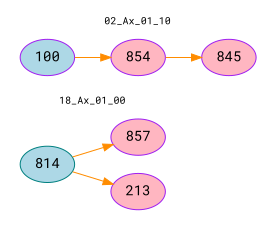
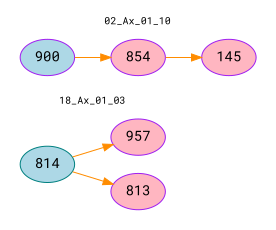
node "100": label "100" -> "900"
node "845": label "845" -> "145"
cluster "18_Ax_01_00": label "18_Ax_01_00" -> "18_Ax_01_03"
node "857": label "857" -> "957"
node "213": label "213" -> "813"
